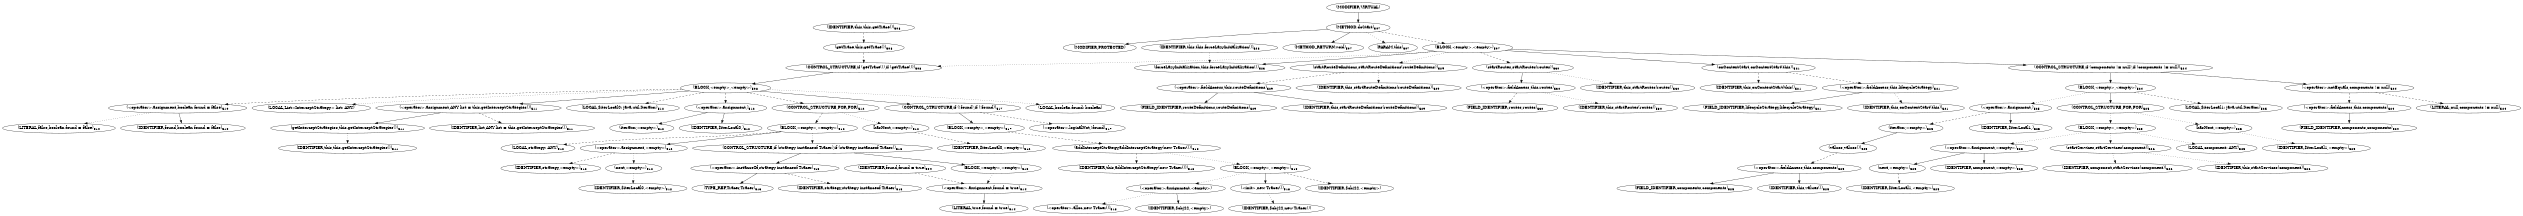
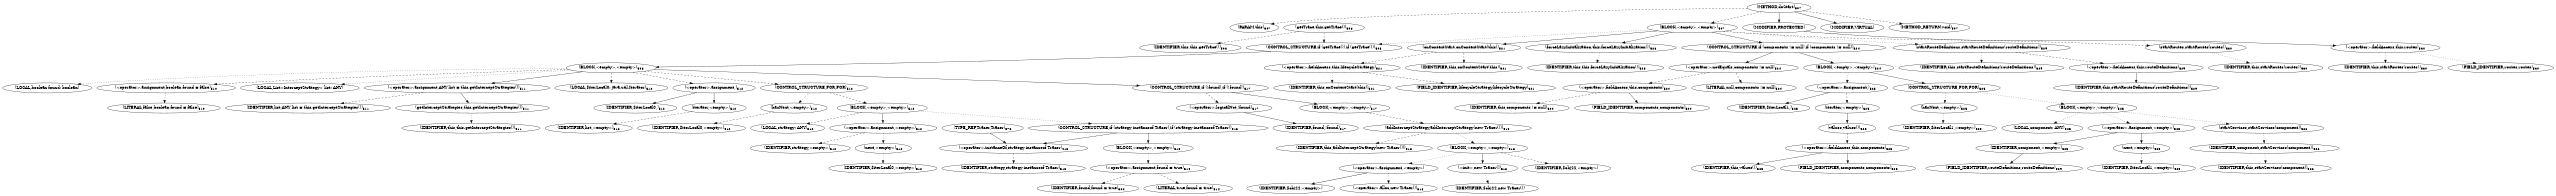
edge "(MODIFIER,VIRTUAL)" -> "(METHOD,doStart)": reversed
edge "(IDENTIFIER,this,this.getTrace())" -> "(getTrace,this.getTrace())": reversed
edge "(METHOD,doStart)" -> "(METHOD_RETURN,void)": style solid -> dashed
edge "(METHOD,doStart)" -> "(PARAM,this)": style dotted -> dashed
edge "(IDENTIFIER,this,this.forceLazyInitialization())" -> "(forceLazyInitialization,this.forceLazyInitialization())": reversed
edge "(startRoutes,startRoutes(routes))" -> "(<operator>.fieldAccess,this.routes)": now "(MODIFIER,PROTECTED)" -> "(<operator>.fieldAccess,this.routes)"
edge "(<operator>.fieldAccess,this.routeDefinitions)" -> "(FIELD_IDENTIFIER,routeDefinitions,routeDefinitions)": now "(IDENTIFIER,component,<empty>)" -> "(FIELD_IDENTIFIER,routeDefinitions,routeDefinitions)"
edge "(<operator>.fieldAccess,this.routes)" -> "(FIELD_IDENTIFIER,routes,routes)": style dashed -> dotted
edge "(<operator>.fieldAccess,this.lifecycleStrategy)" -> "(FIELD_IDENTIFIER,lifecycleStrategy,lifecycleStrategy)": style solid -> dashed
node "(IDENTIFIER,this,components != null)": added
node "(LOCAL,$iterLocal1: java.util.Iterator)": removed
node "(IDENTIFIER,found,boolean found = false)": removed
node "(IDENTIFIER,list,<empty>)": added
node "(IDENTIFIER,found,!found)": added
edge "(startServices,startServices(component))" -> "(IDENTIFIER,this,startServices(component))": now "(IDENTIFIER,component,startServices(component))" -> "(IDENTIFIER,this,startServices(component))"
edge "(<operator>.instanceOf,strategy instanceof Tracer)" -> "(TYPE_REF,Tracer,Tracer)": reversed
edge "(IDENTIFIER,found,found = true)" -> "(<operator>.assignment,found = true)": reversed
node "(TYPE_REF,Tracer,Tracer)": text "513" -> "573"
edge "(<operator>.assignment,found = true)" -> "(LITERAL,true,found = true)": style solid -> dashed
